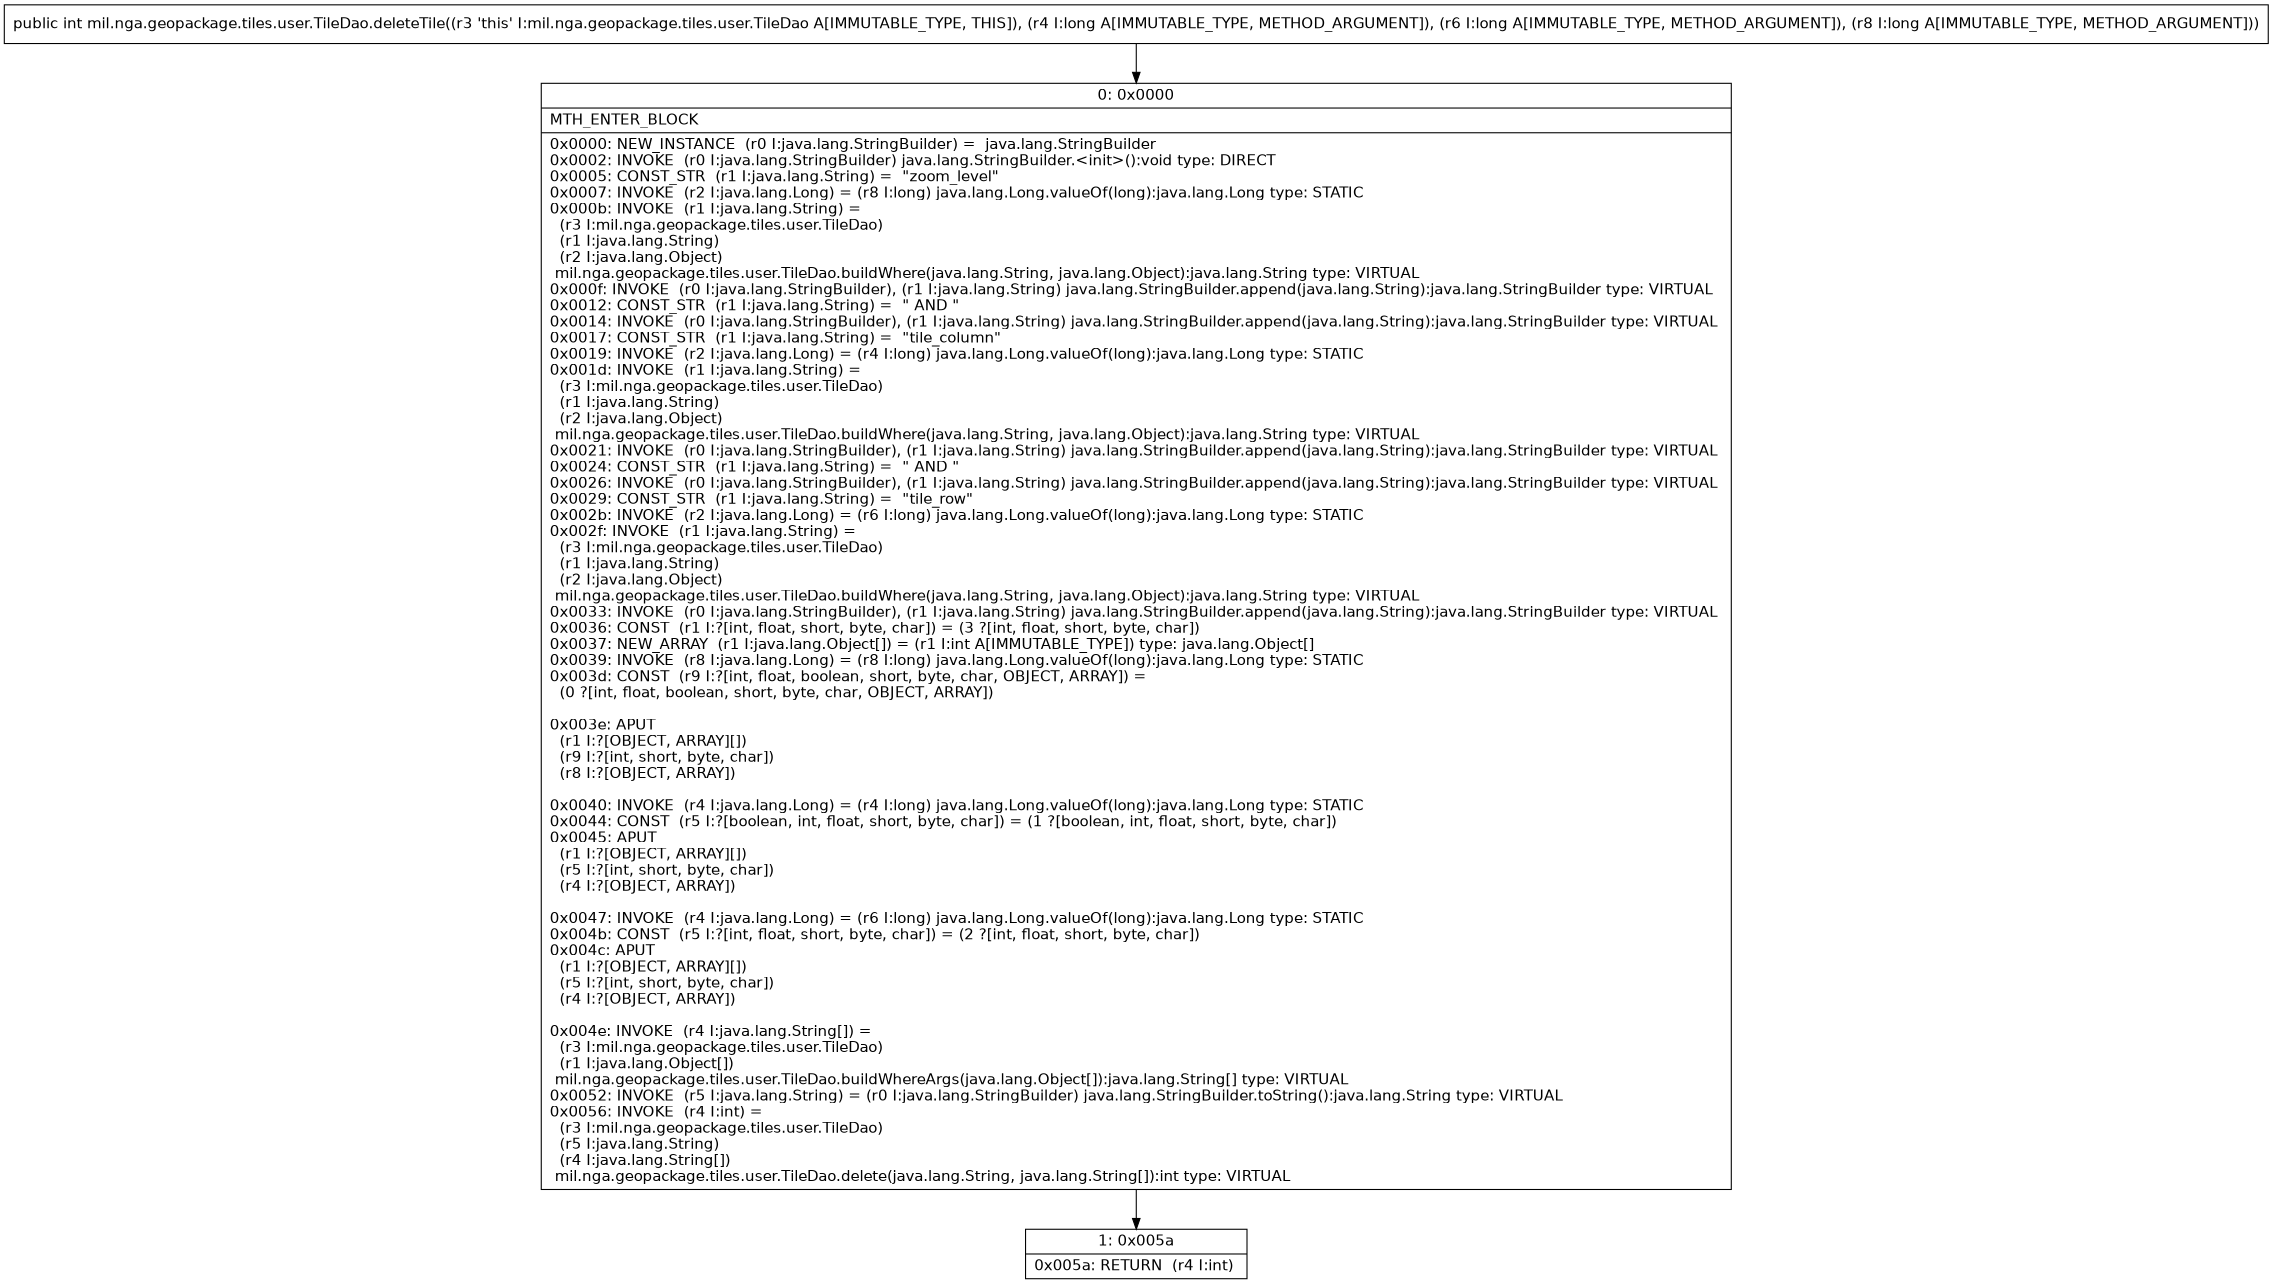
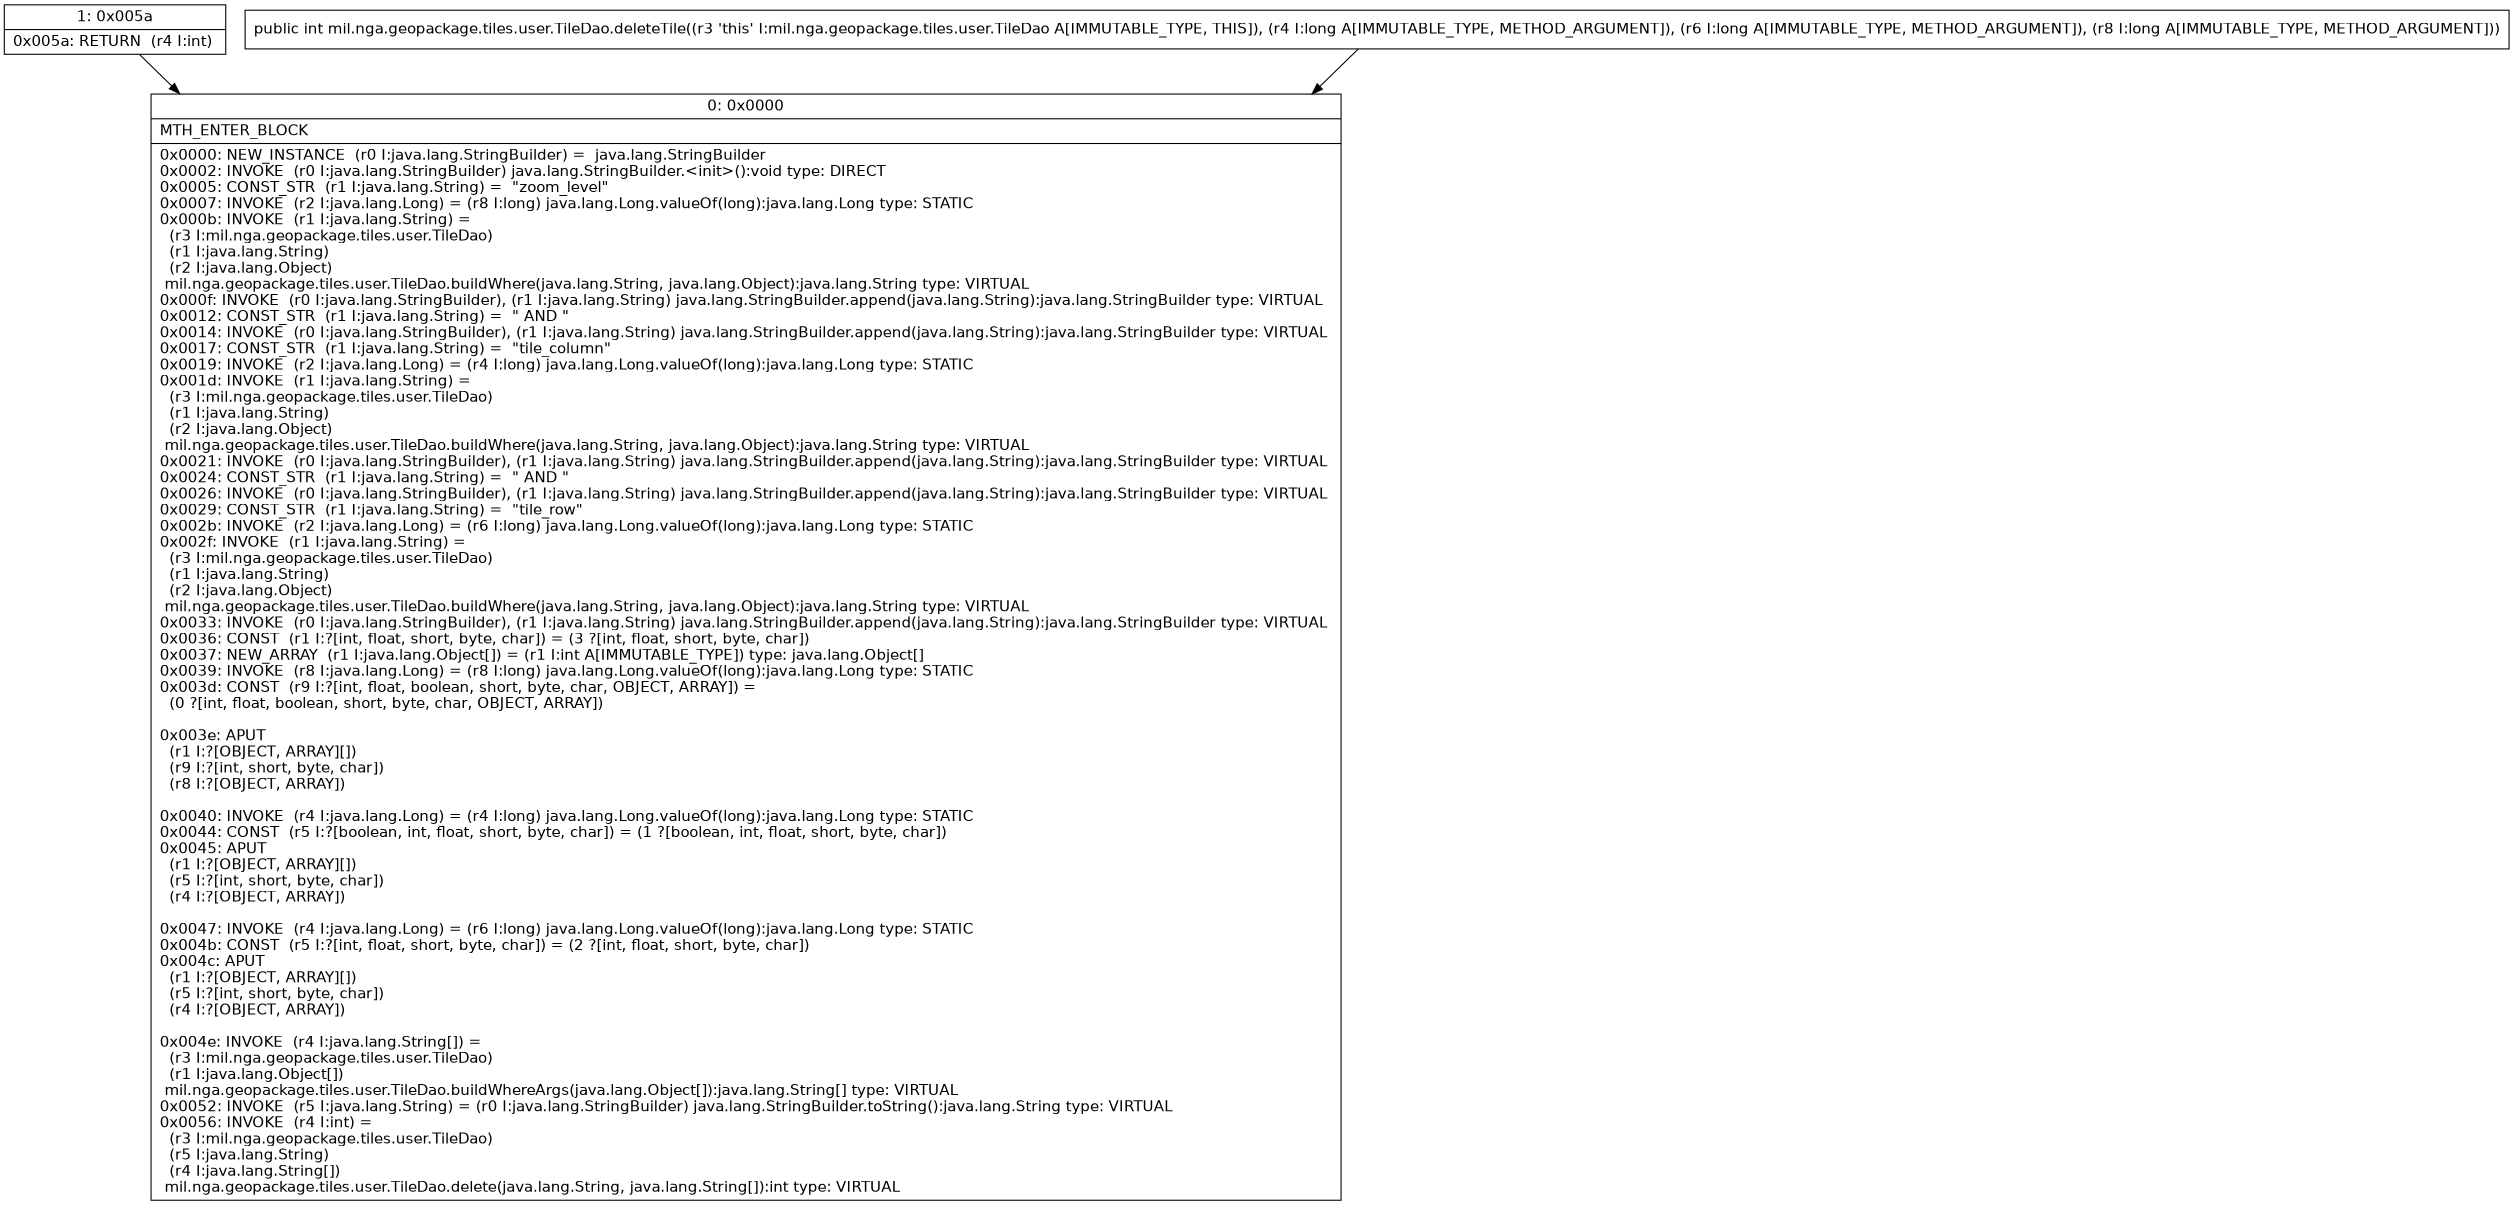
edge "0: 0x0000" -> "1: 0x005a": reversed
